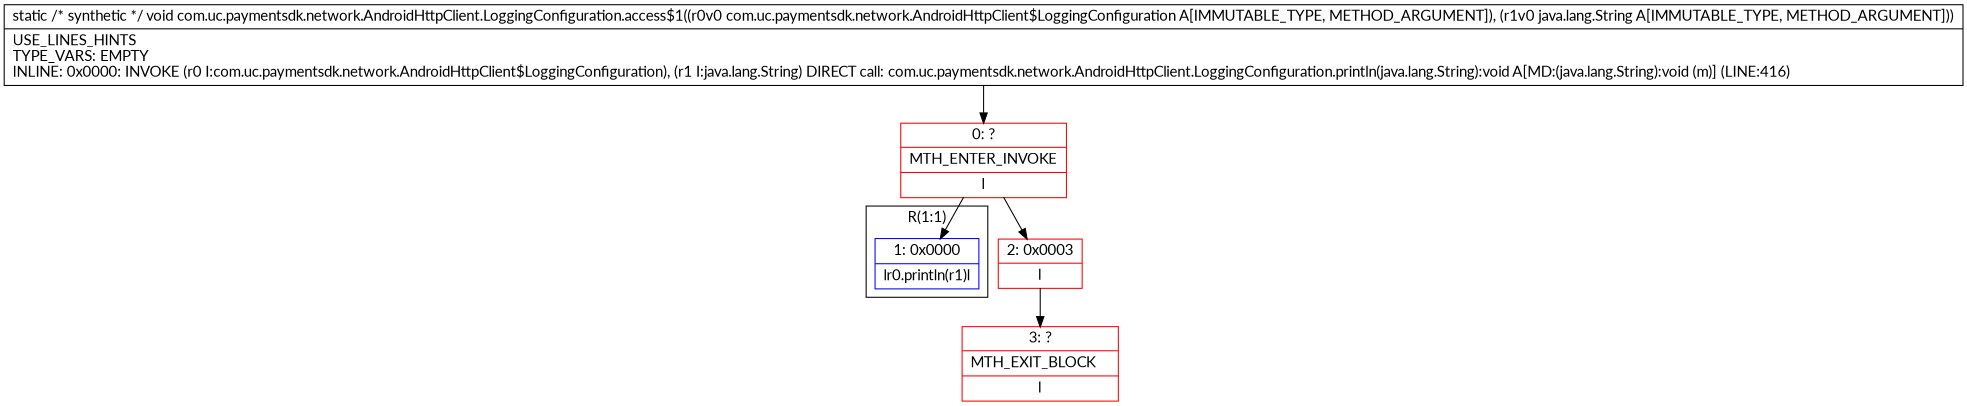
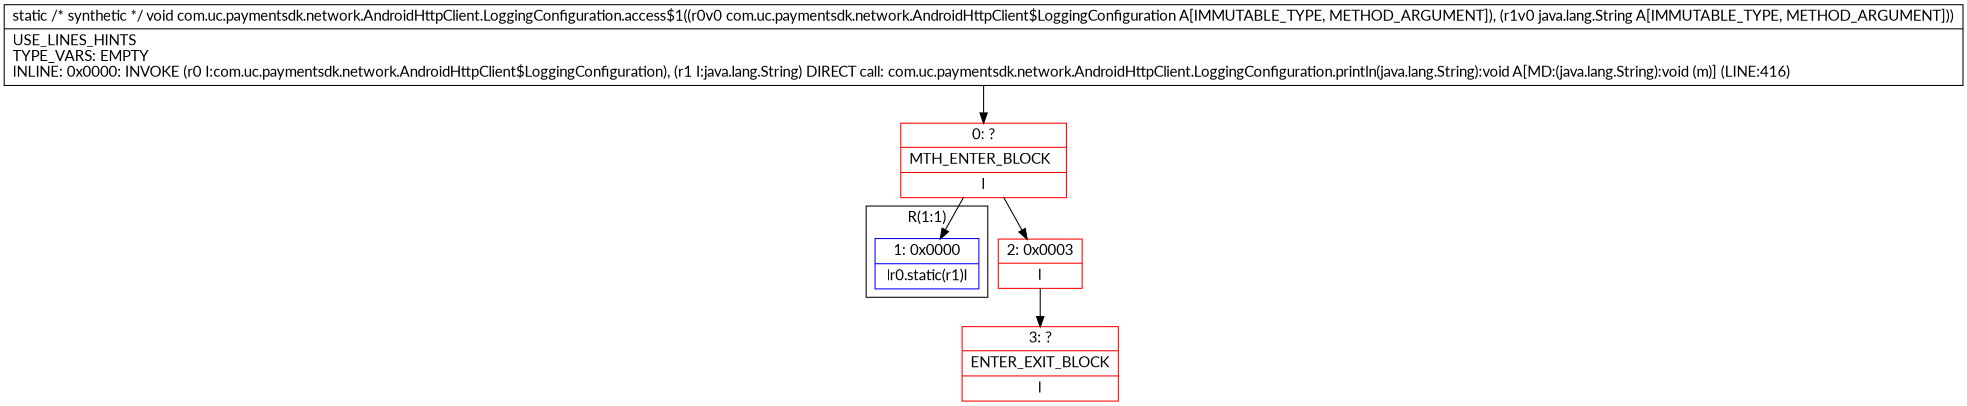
node "0: ?": text "MTH_ENTER_INVOKE" -> "MTH_ENTER_BLOCK"
node "1: 0x0000": text "lr0.println(r1)l" -> "lr0.static(r1)l"
node "3: ?": text "MTH_EXIT_BLOCK" -> "ENTER_EXIT_BLOCK"
